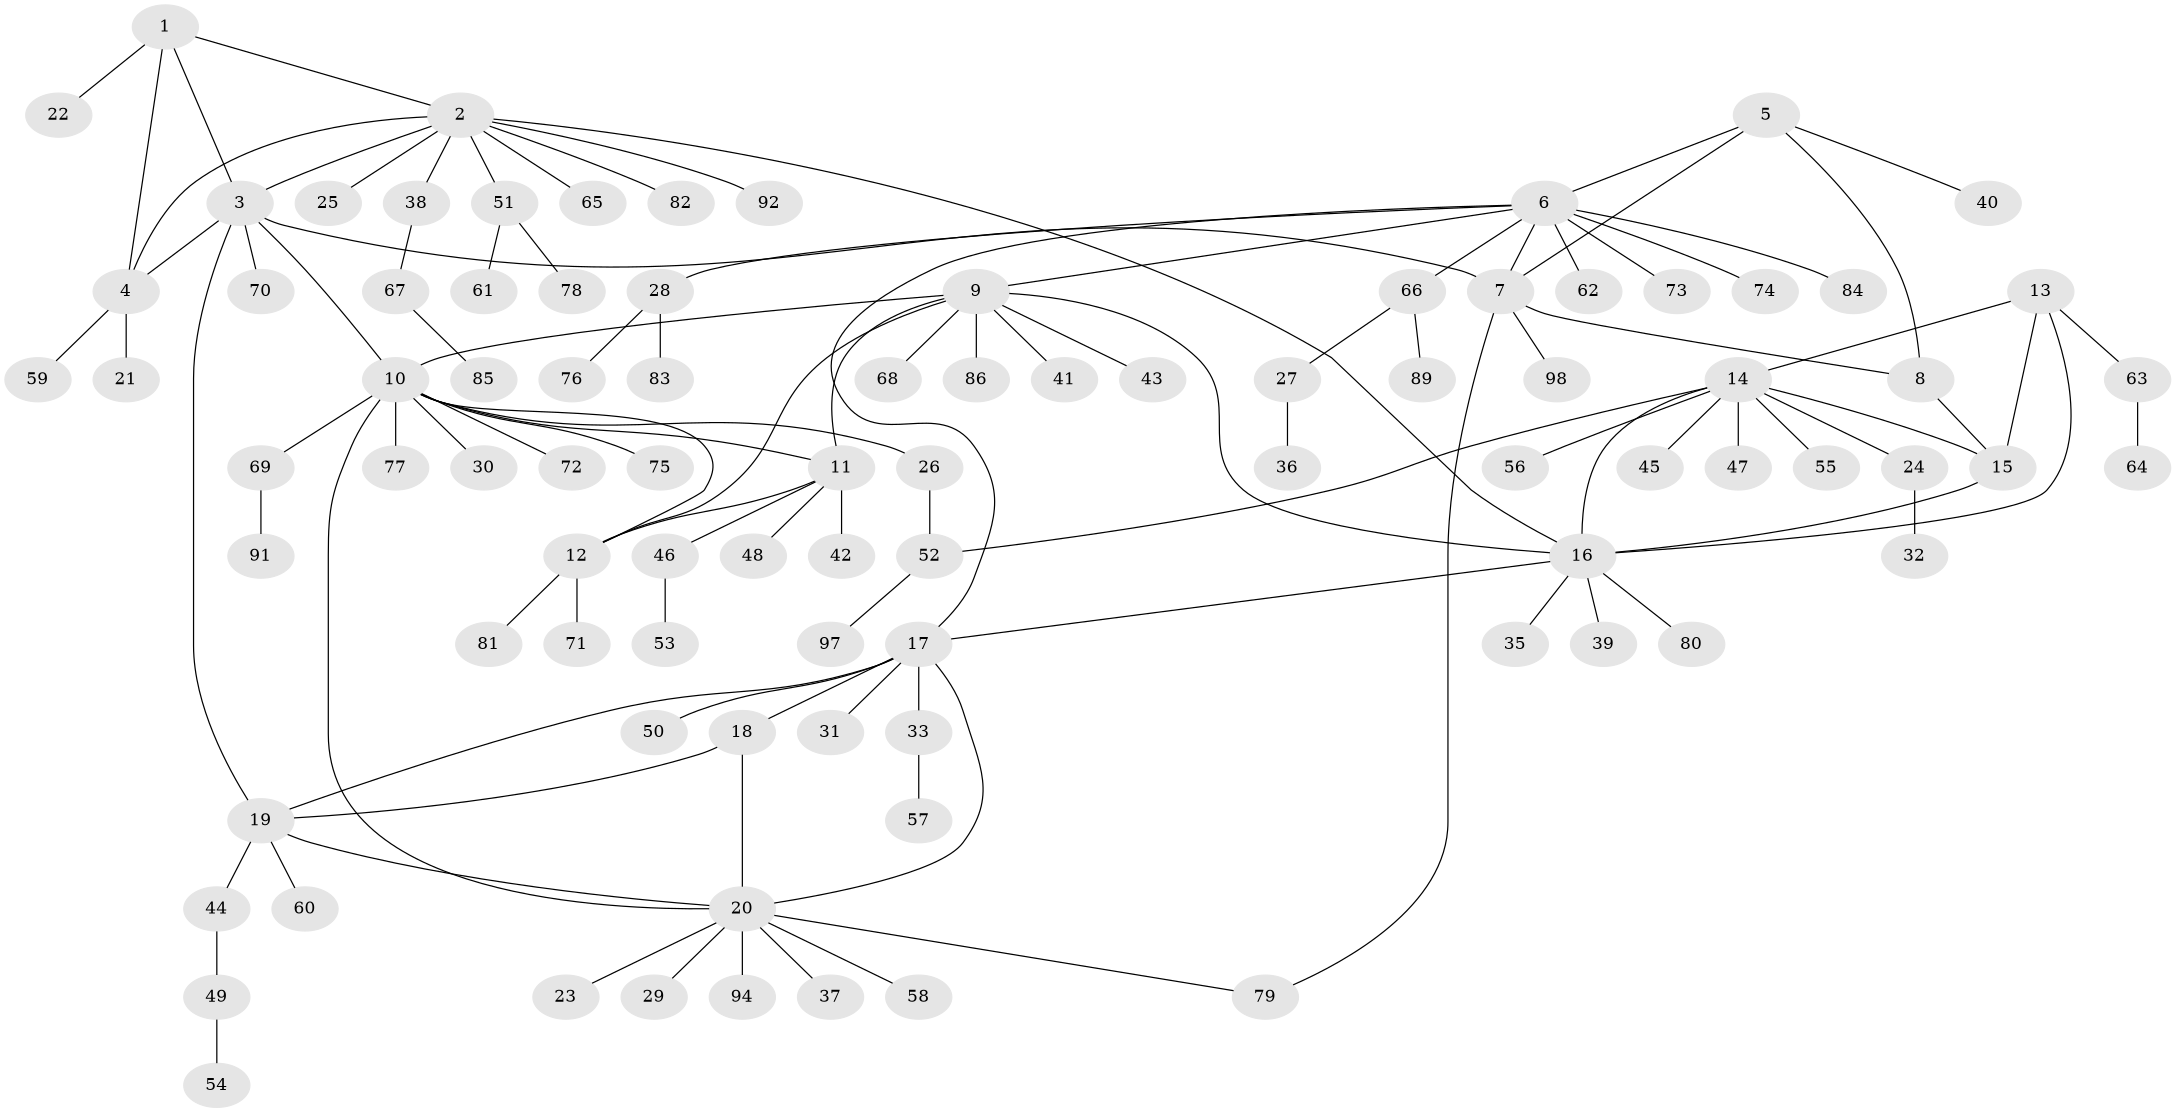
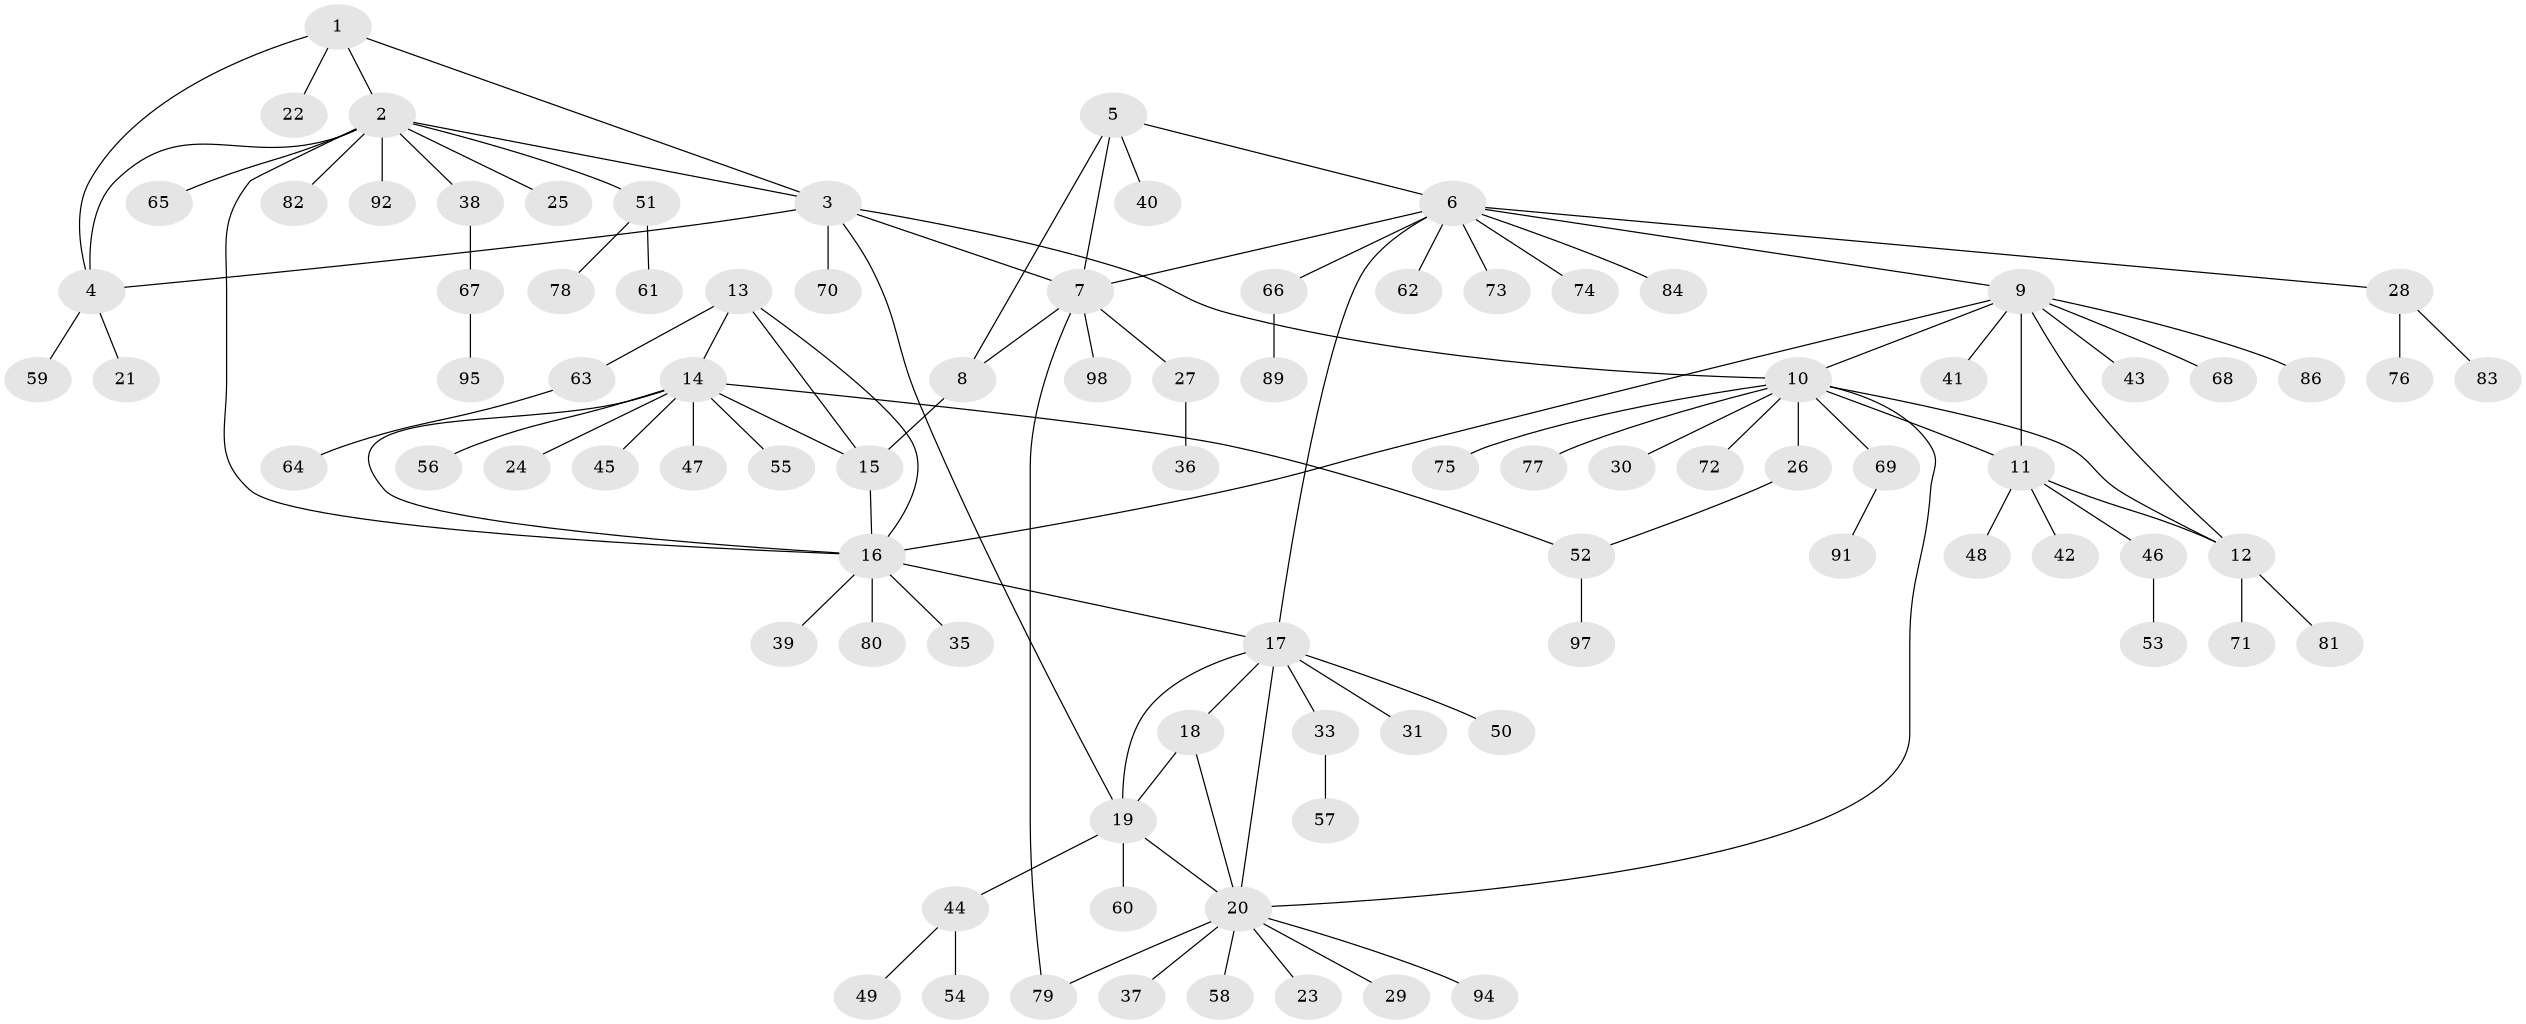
edge "66" -- "27": now "7" -- "27"
node "85": label "85" -> "95"
node "32": removed
edge "49" -- "54": now "44" -- "54"
